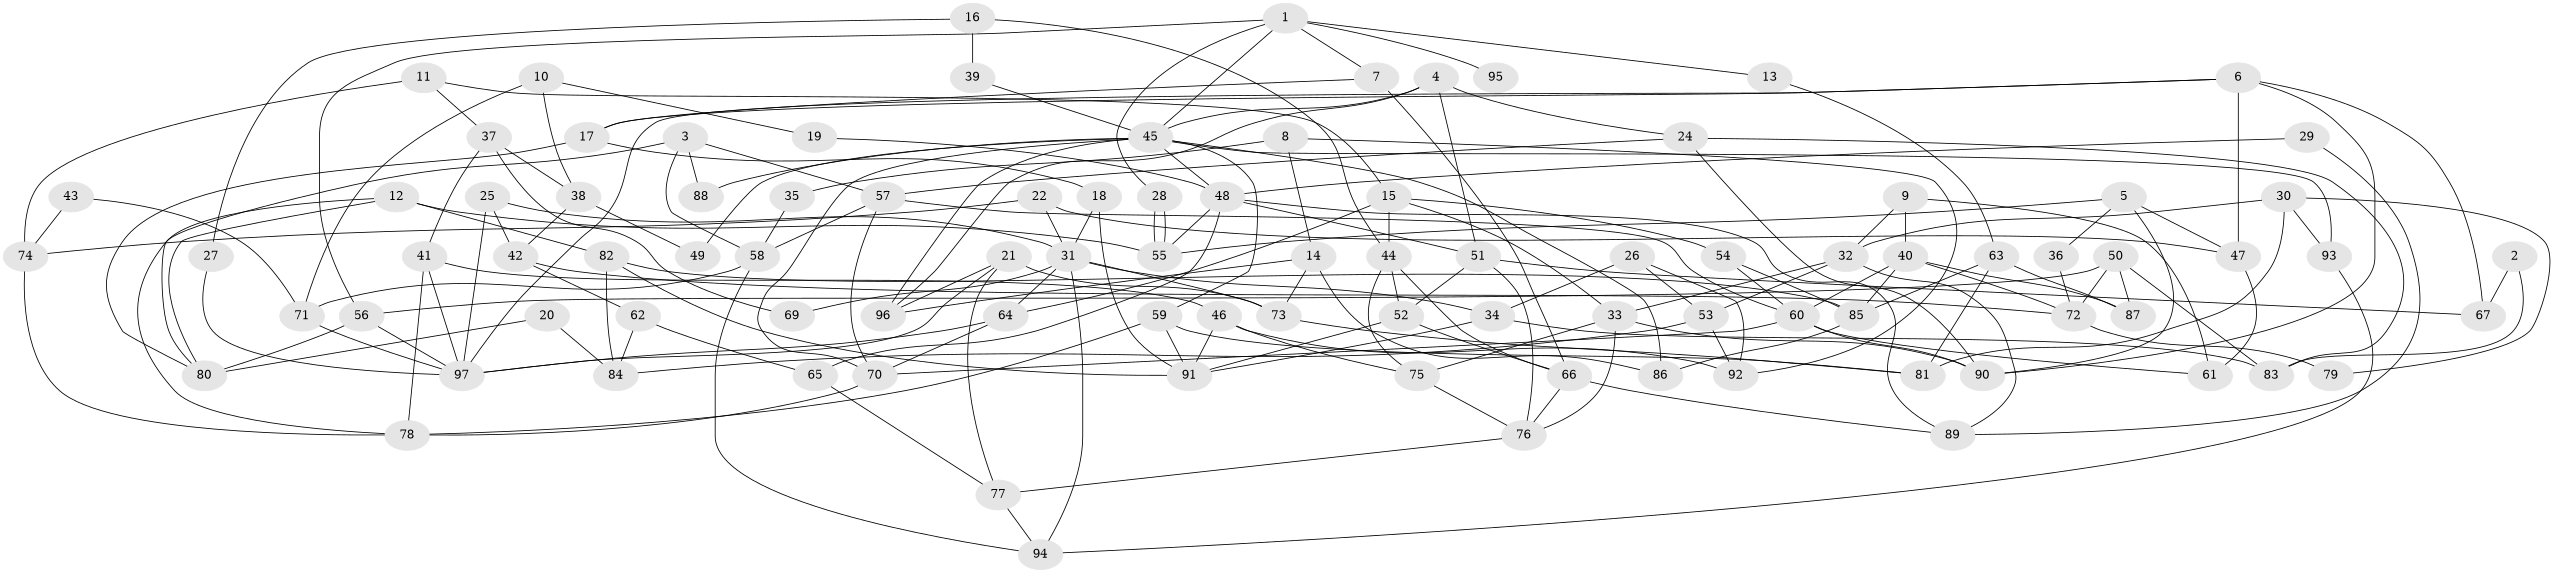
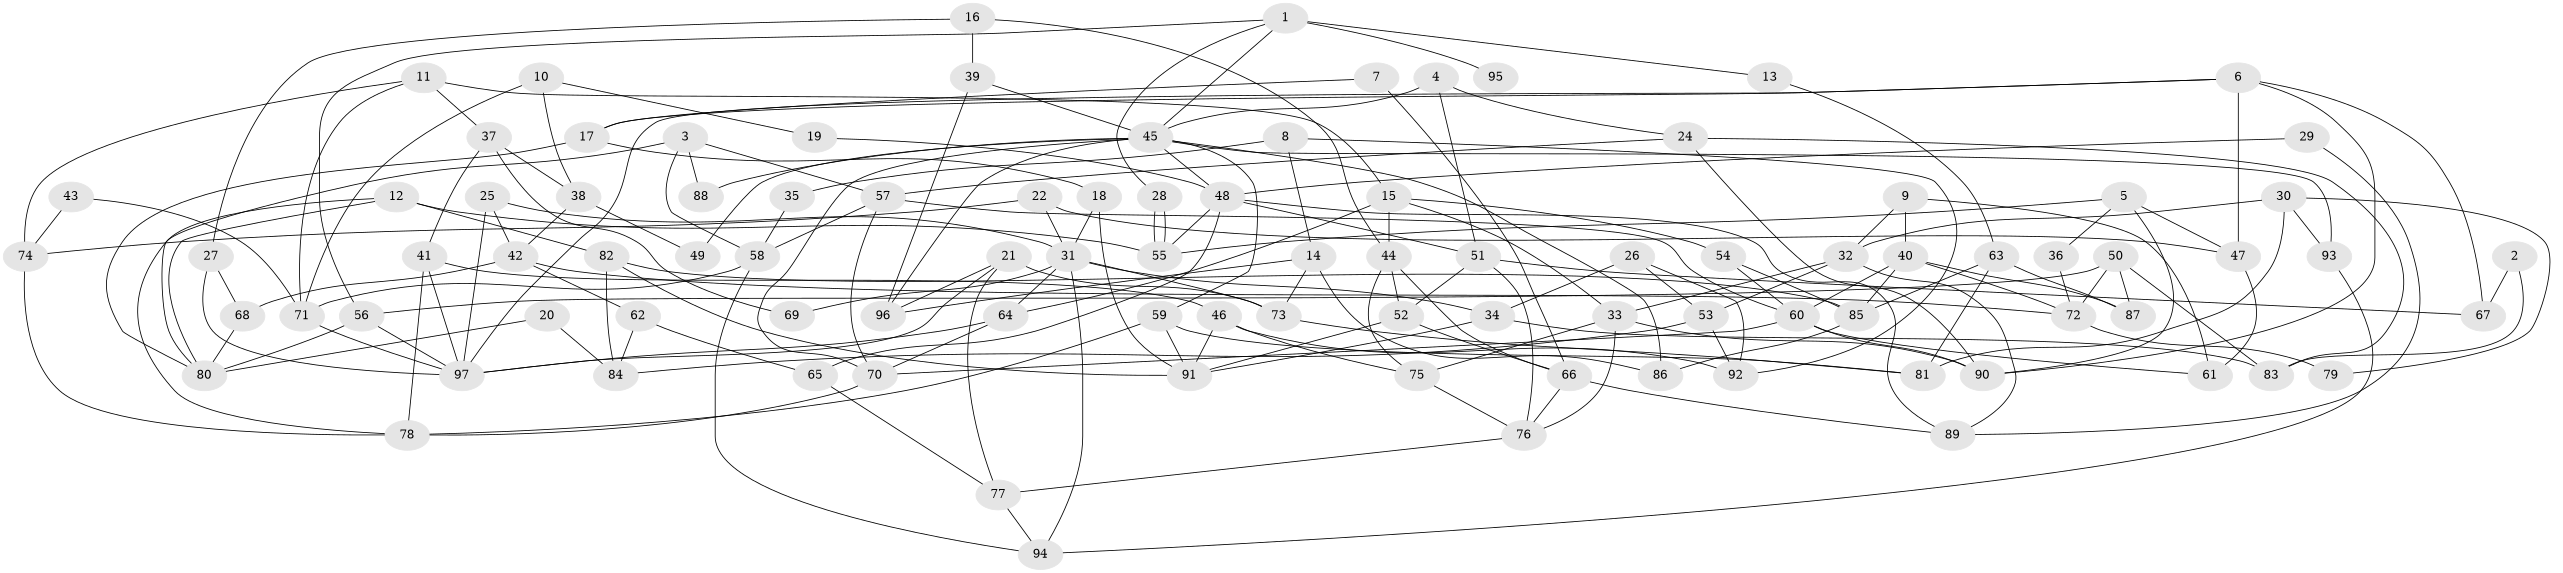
edge "1" -- "7": removed
edge "4" -- "96": now "39" -- "96"
edge "11" -- "71": added
node "68": added
